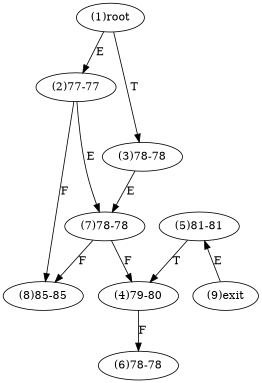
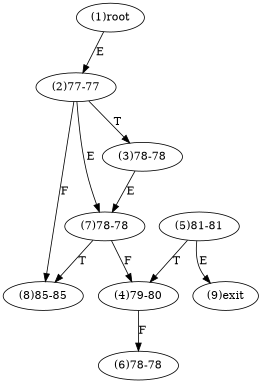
edge "(1)root" -> "(3)78-78": now "(2)77-77" -> "(3)78-78"
edge "(7)78-78" -> "(8)85-85": label "F" -> "T"
edge "(9)exit" -> "(5)81-81": reversed
